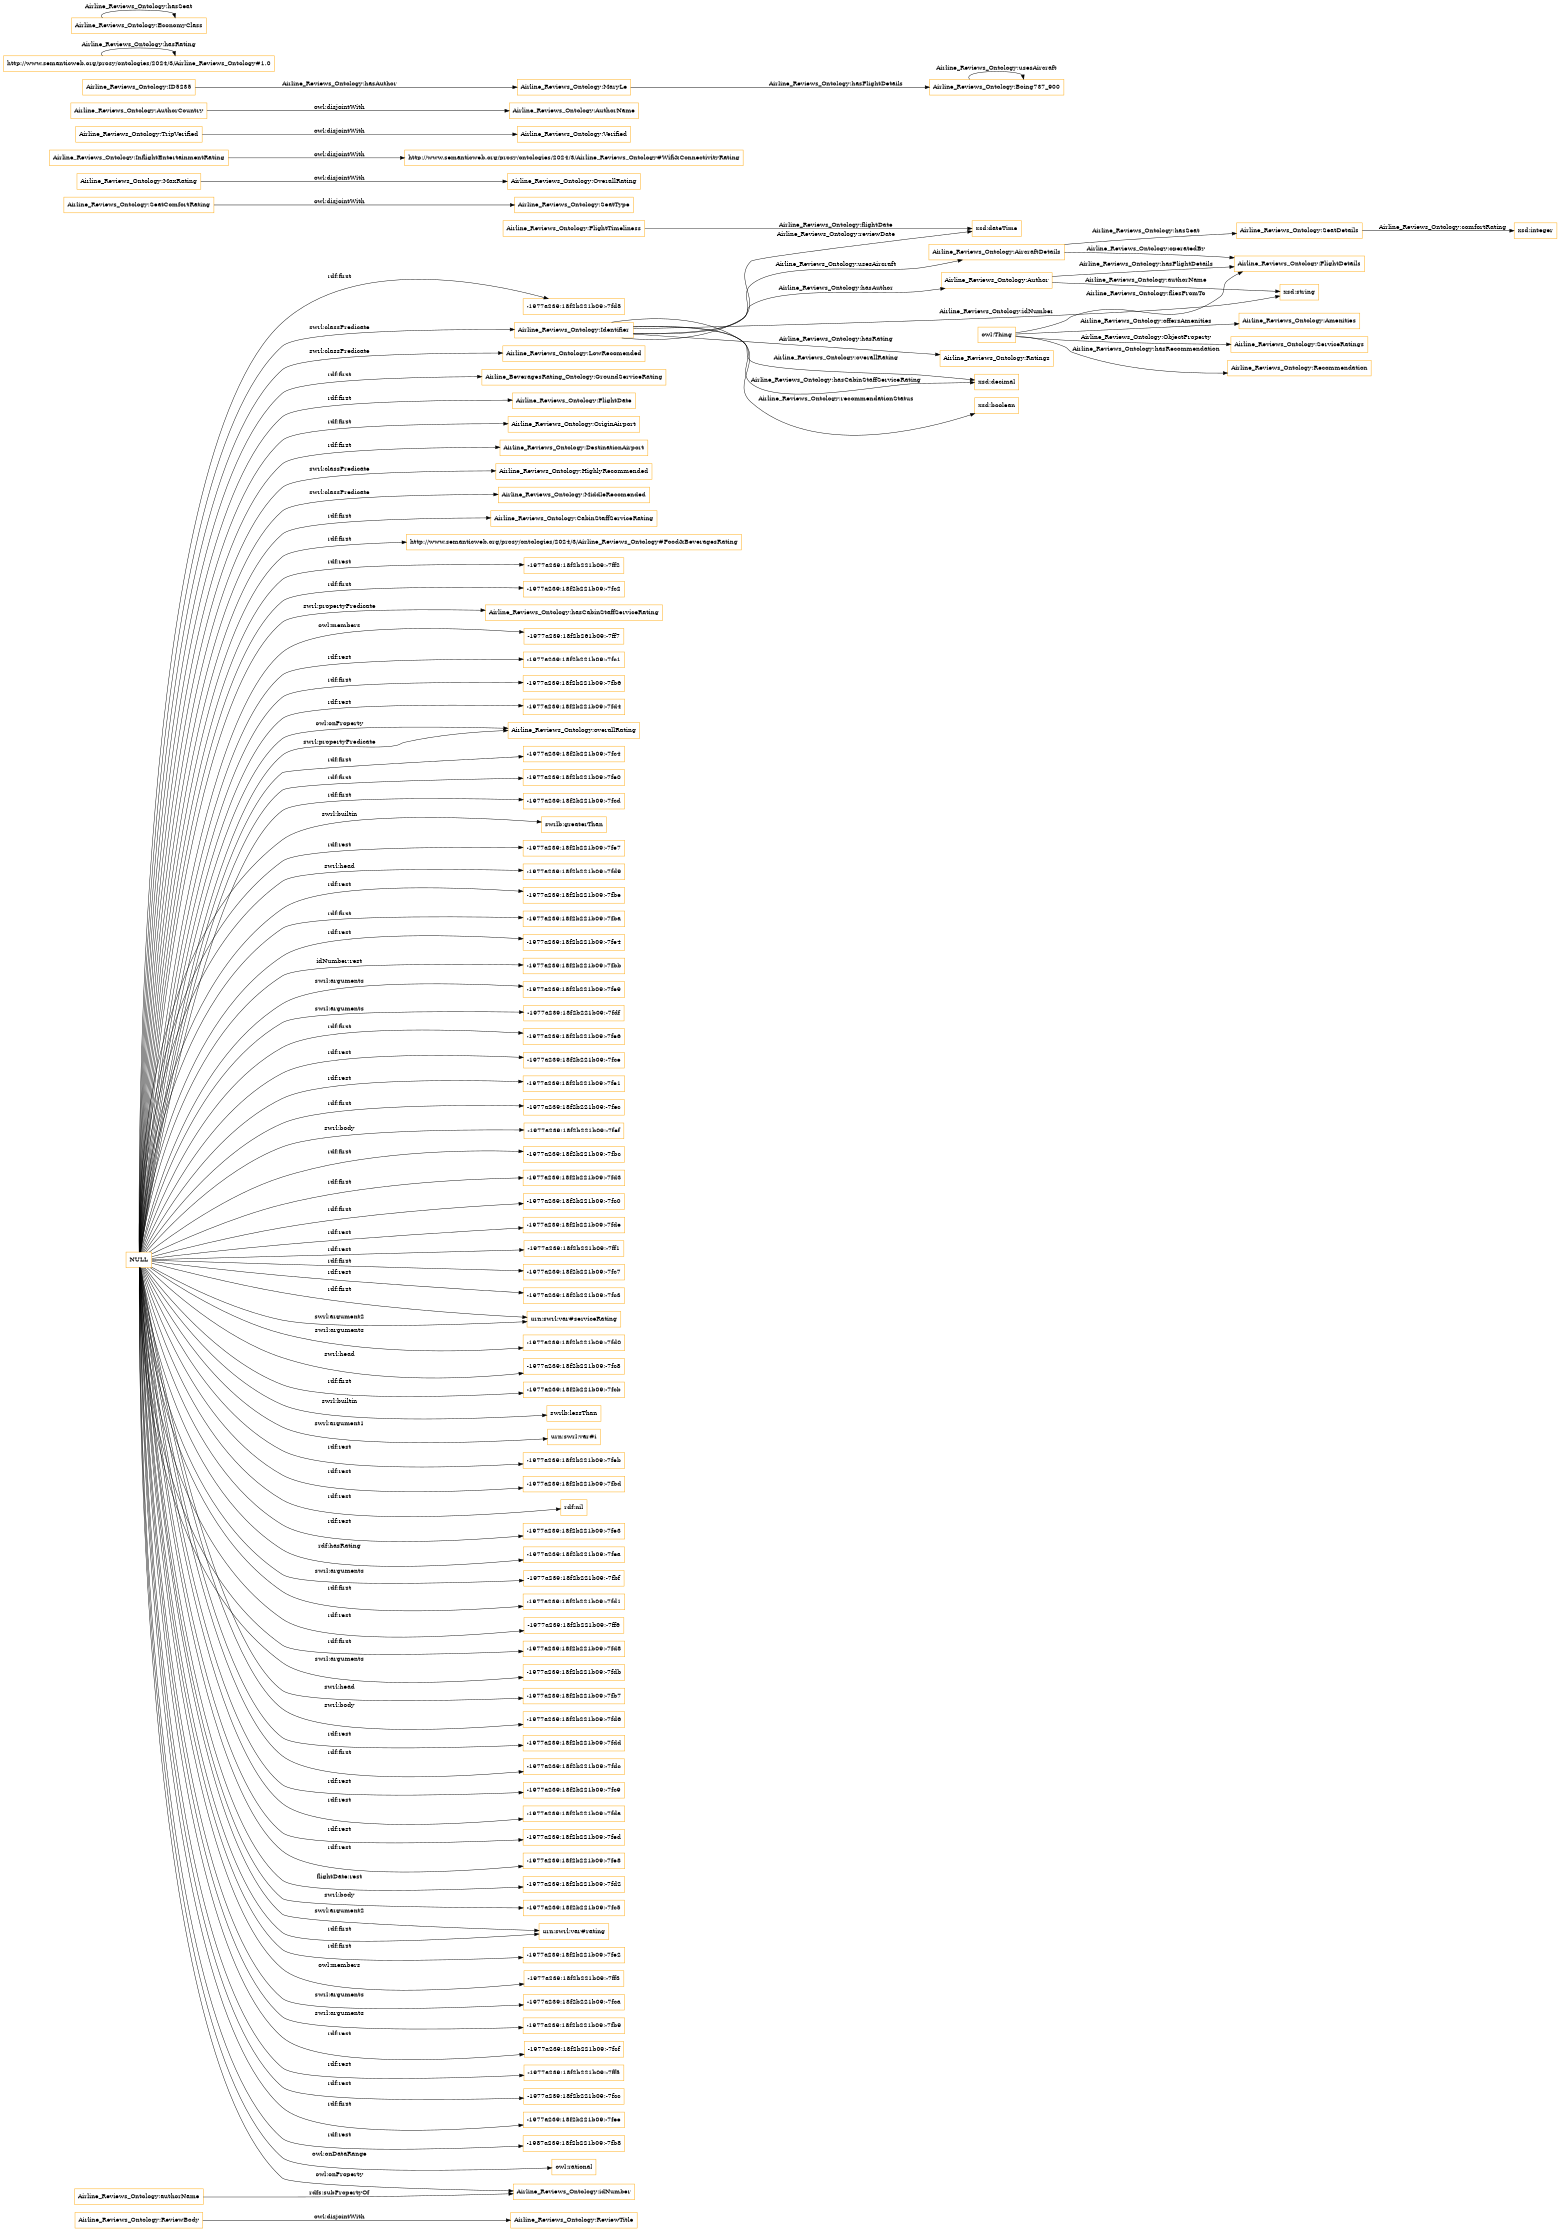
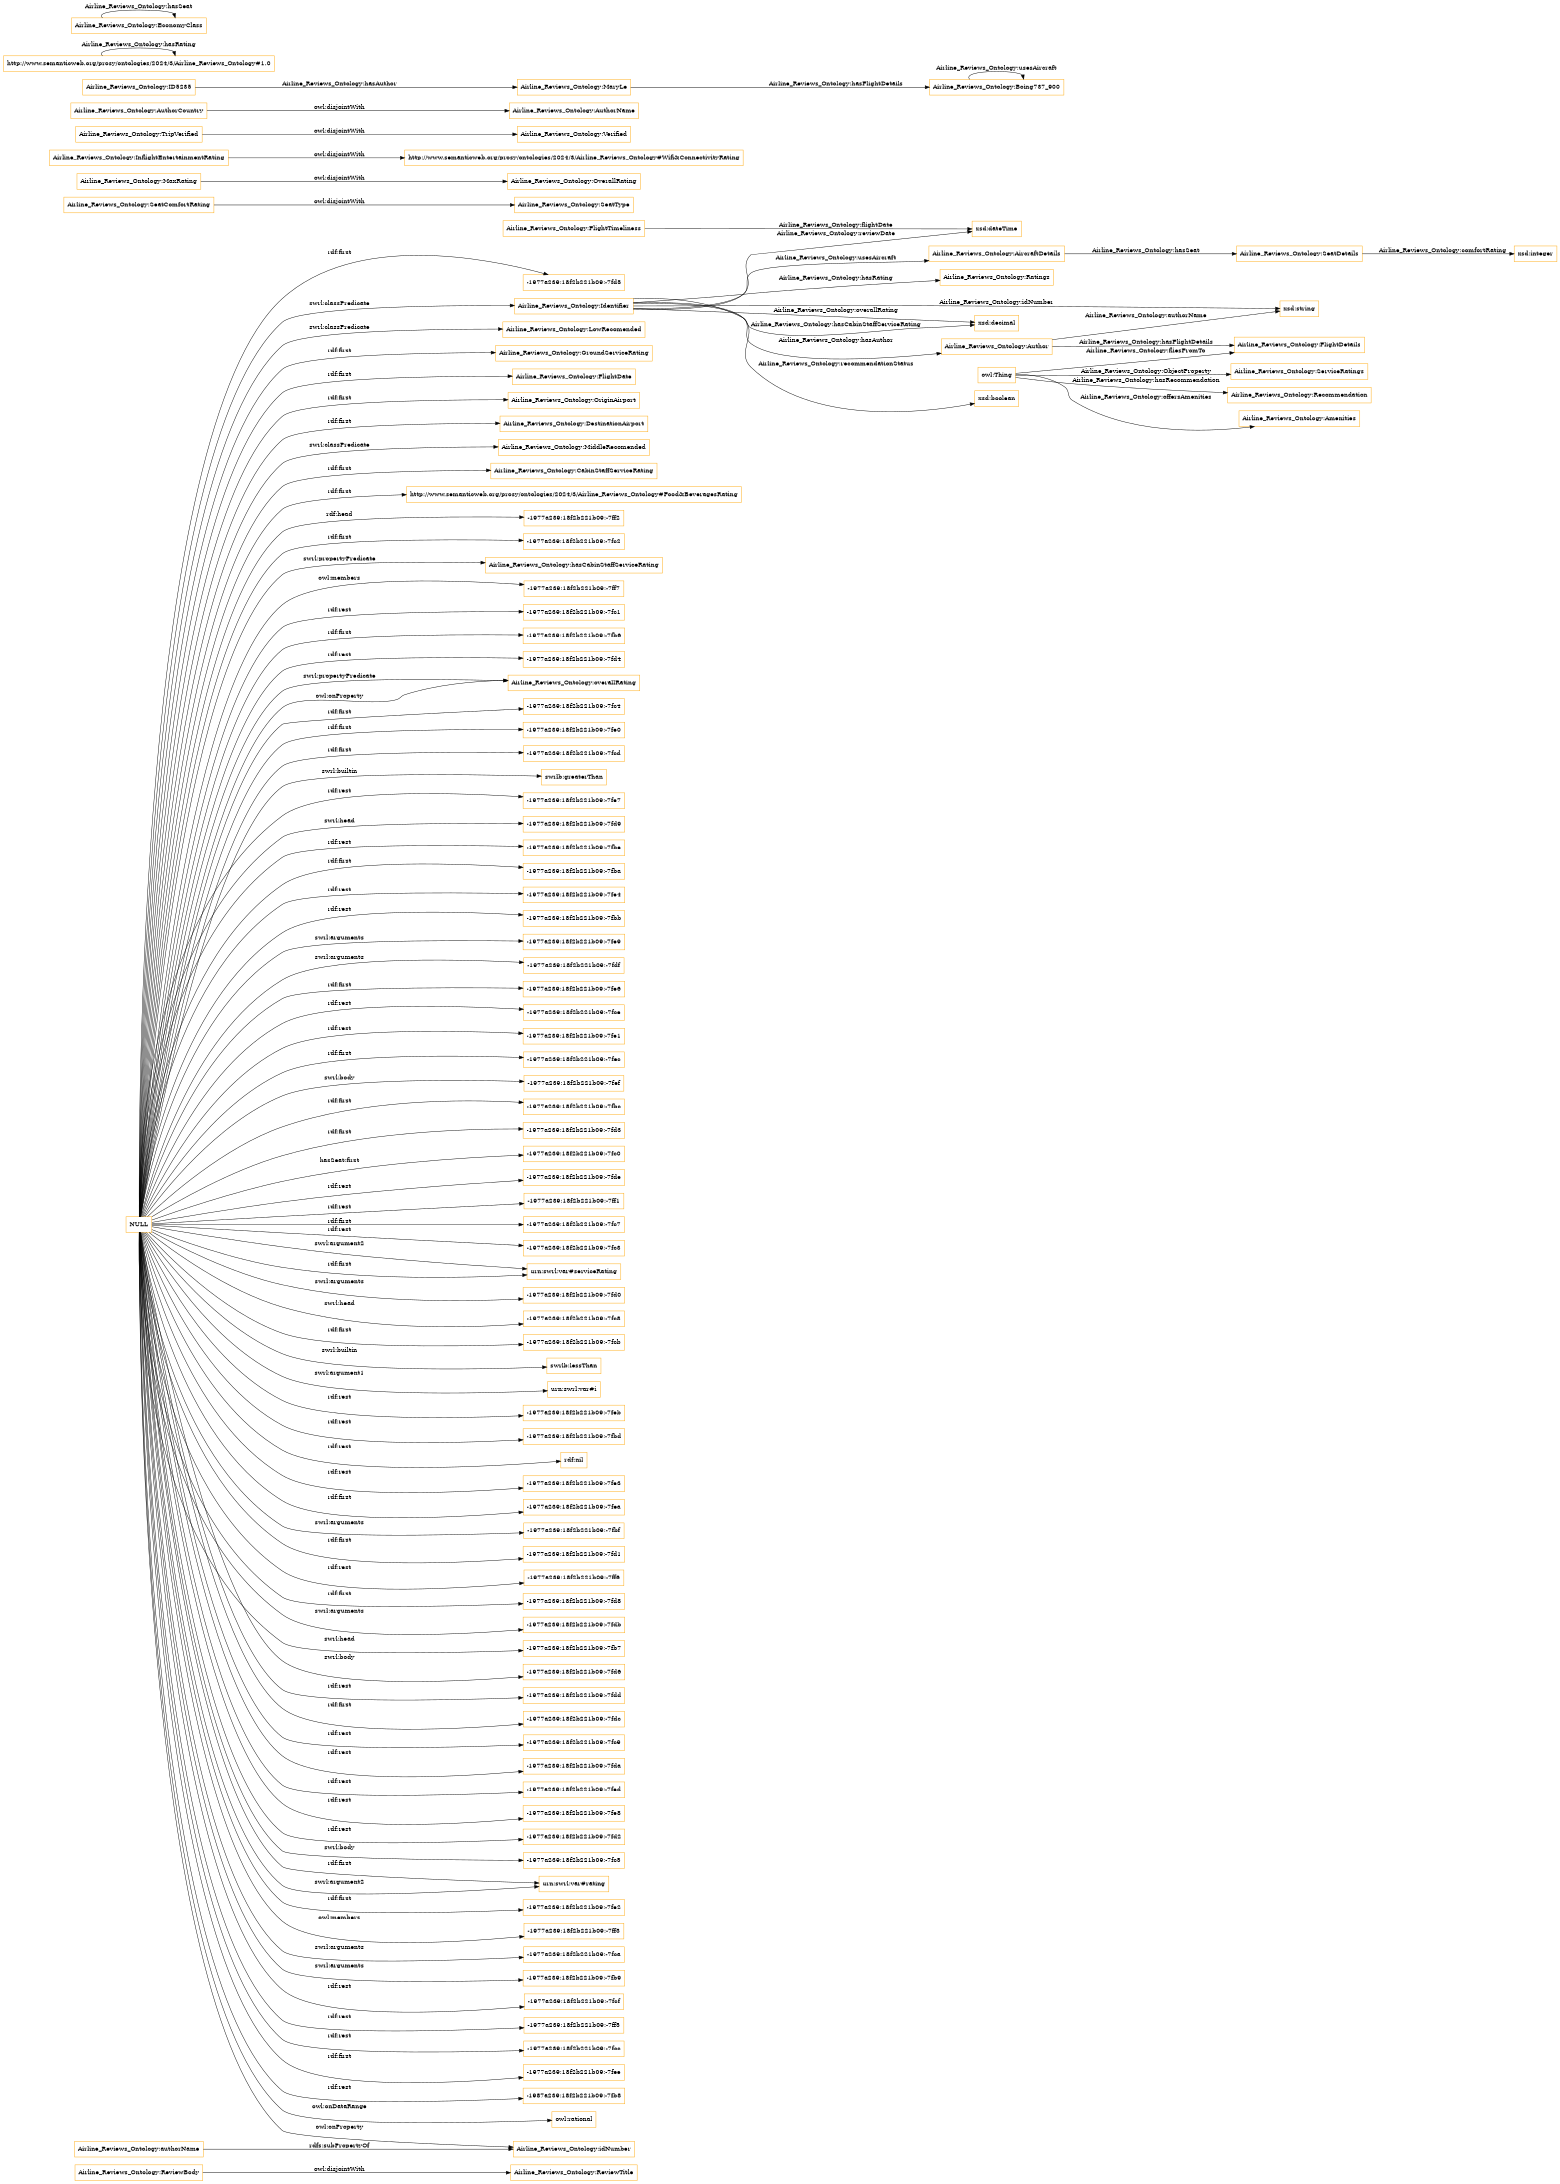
edge "Airline_Reviews_Ontology:AircraftDetails" -> "Airline_Reviews_Ontology:FlightDetails": removed, label "Airline_Reviews_Ontology:operatedBy"
node "Airline_BeveragesRating_Ontology:GroundServiceRating": label "Airline_BeveragesRating_Ontology:GroundServiceRating" -> "Airline_Reviews_Ontology:GroundServiceRating"
node "Airline_Reviews_Ontology:HighlyRecommended": removed
edge "NULL" -> "-1977a239:18f2b221b09:-7ff2": label "rdf:rest" -> "rdf:head"
node "-1977a239:18f2b261b09:-7ff7": label "-1977a239:18f2b261b09:-7ff7" -> "-1977a239:18f2b221b09:-7ff7"
edge "NULL" -> "-1977a239:18f2b221b09:-7fbb": label "idNumber:rest" -> "rdf:rest"
edge "NULL" -> "-1977a239:18f2b221b09:-7fc0": label "rdf:first" -> "hasSeat:first"
edge "NULL" -> "-1977a239:18f2b221b09:-7fea": label "rdf:hasRating" -> "rdf:first"
edge "NULL" -> "-1977a239:18f2b221b09:-7fd2": label "flightDate:rest" -> "rdf:rest"
